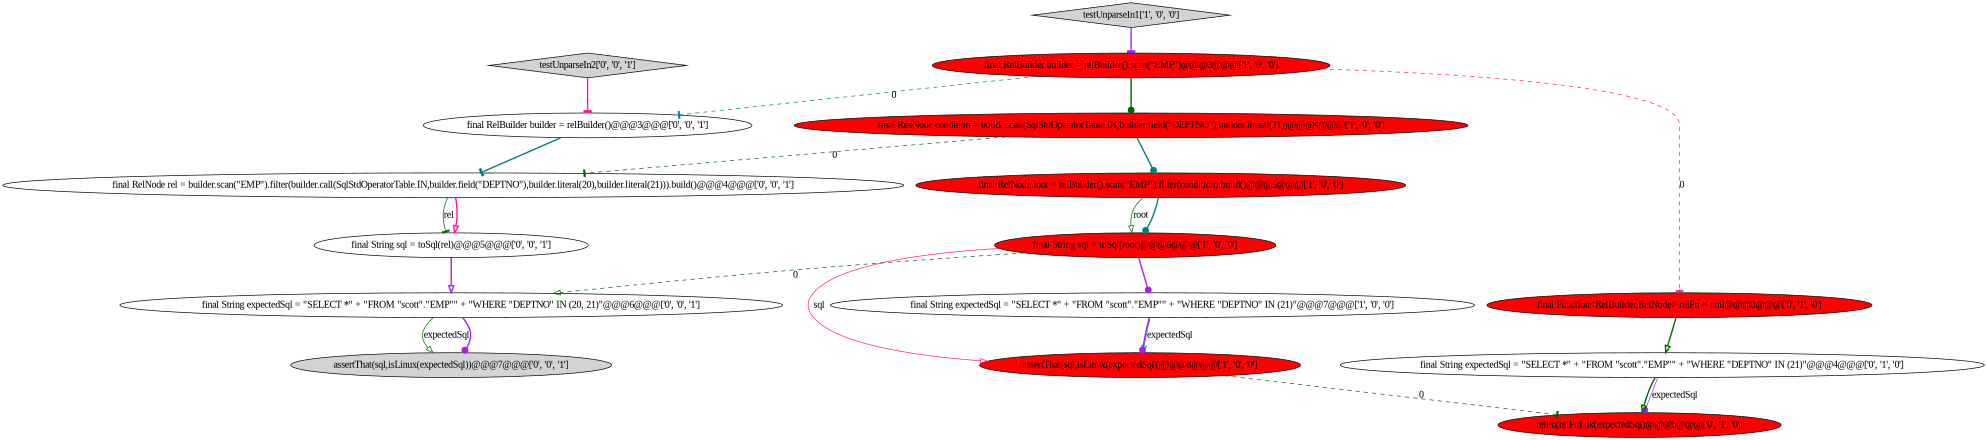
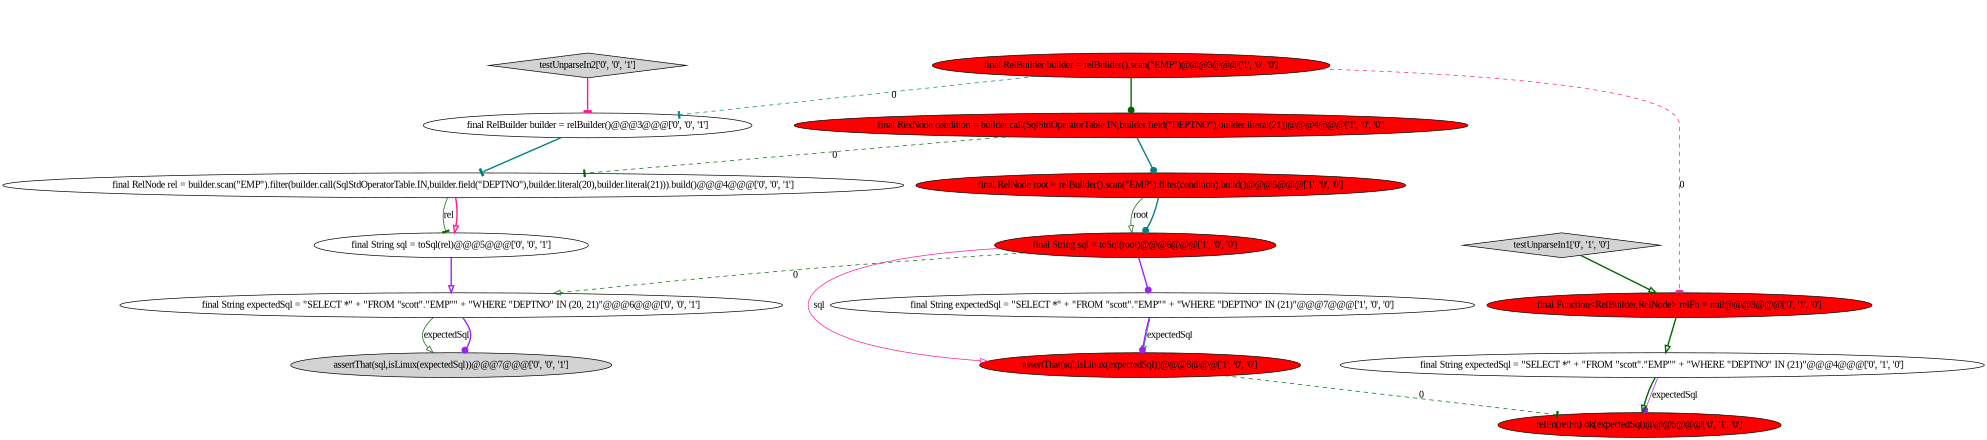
node "testUnparseIn1['1', '0', '0']": removed
node "testUnparseIn1['0', '1', '0']": added
